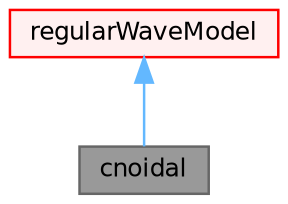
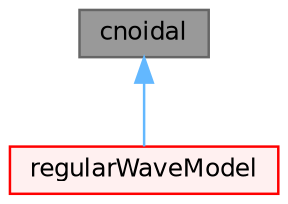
edge "cnoidal" -> "regularWaveModel": reversed
